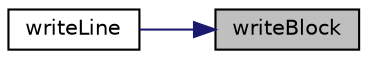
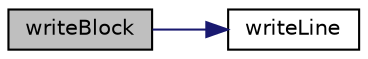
edge "writeLine" -> "writeBlock": reversed
